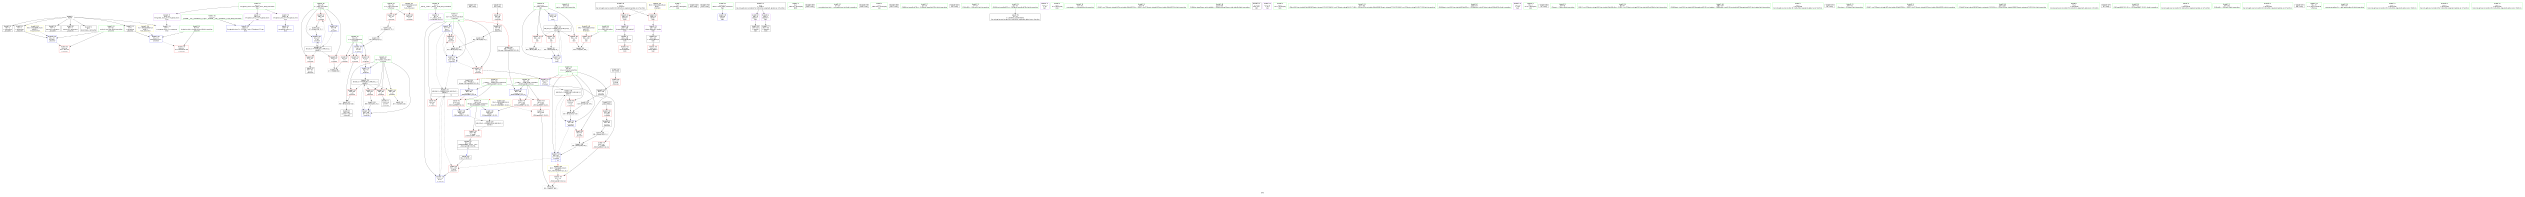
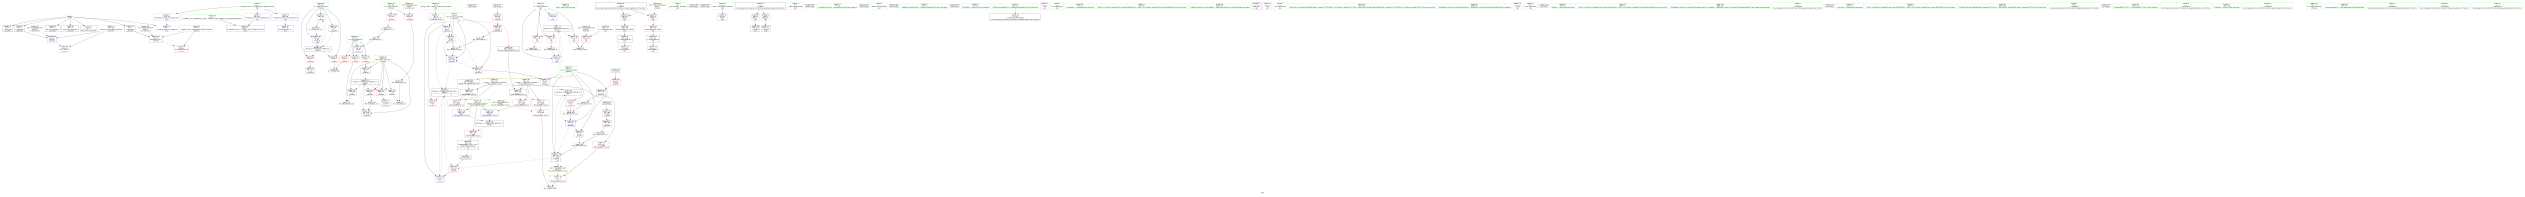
node "NodeID: 273": removed
node "NodeID: 204": added
edge "NodeID: 218" -> "NodeID: 98": now "NodeID: 218" -> "NodeID: 202"
node "NodeID: 65": removed
